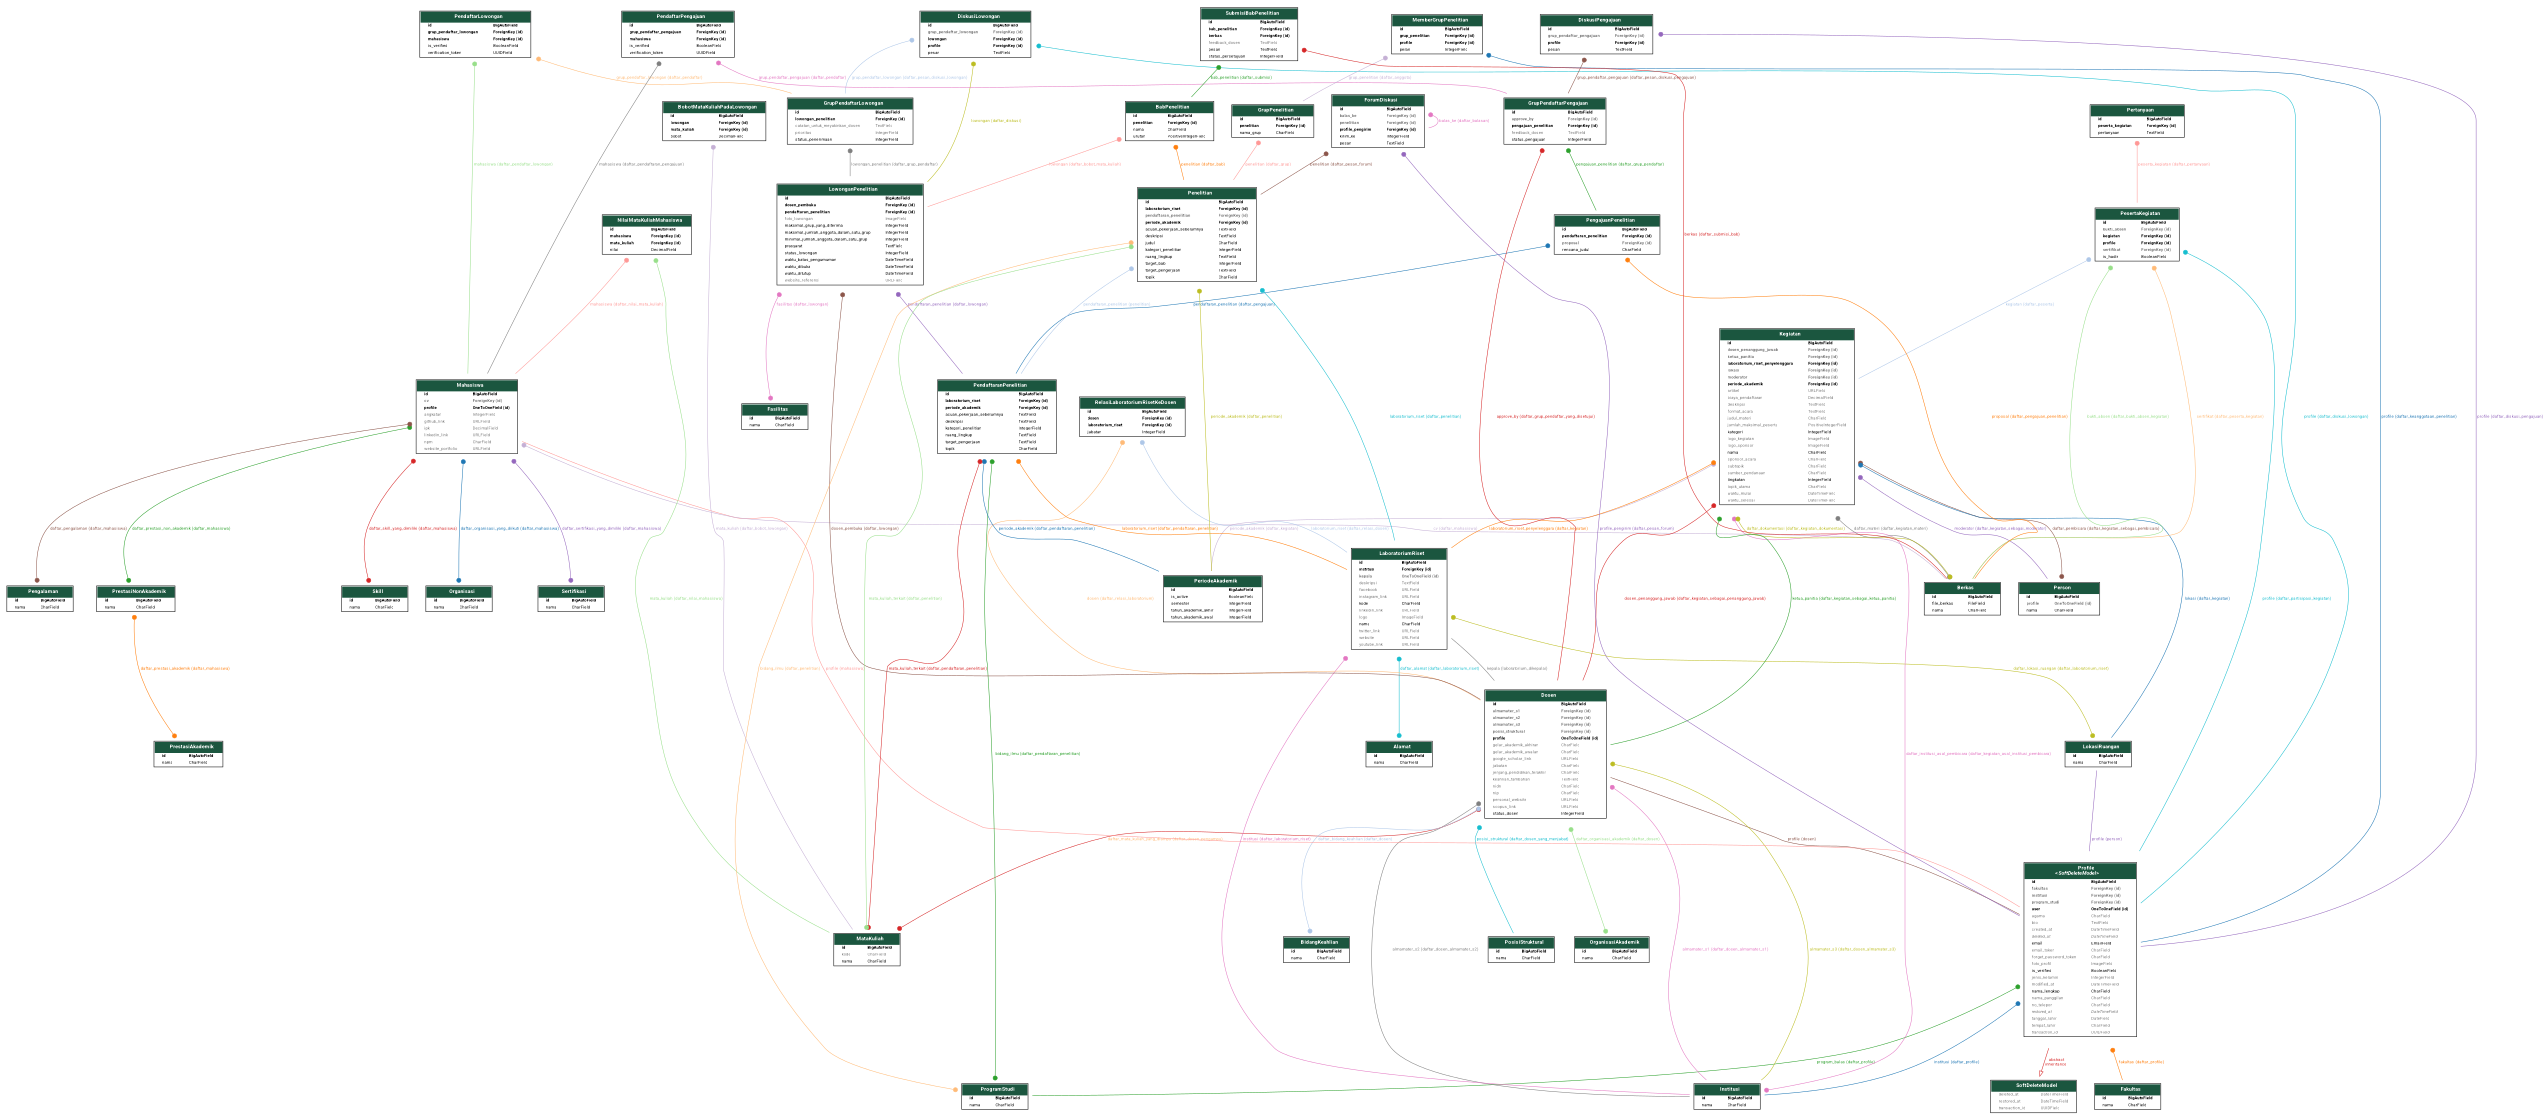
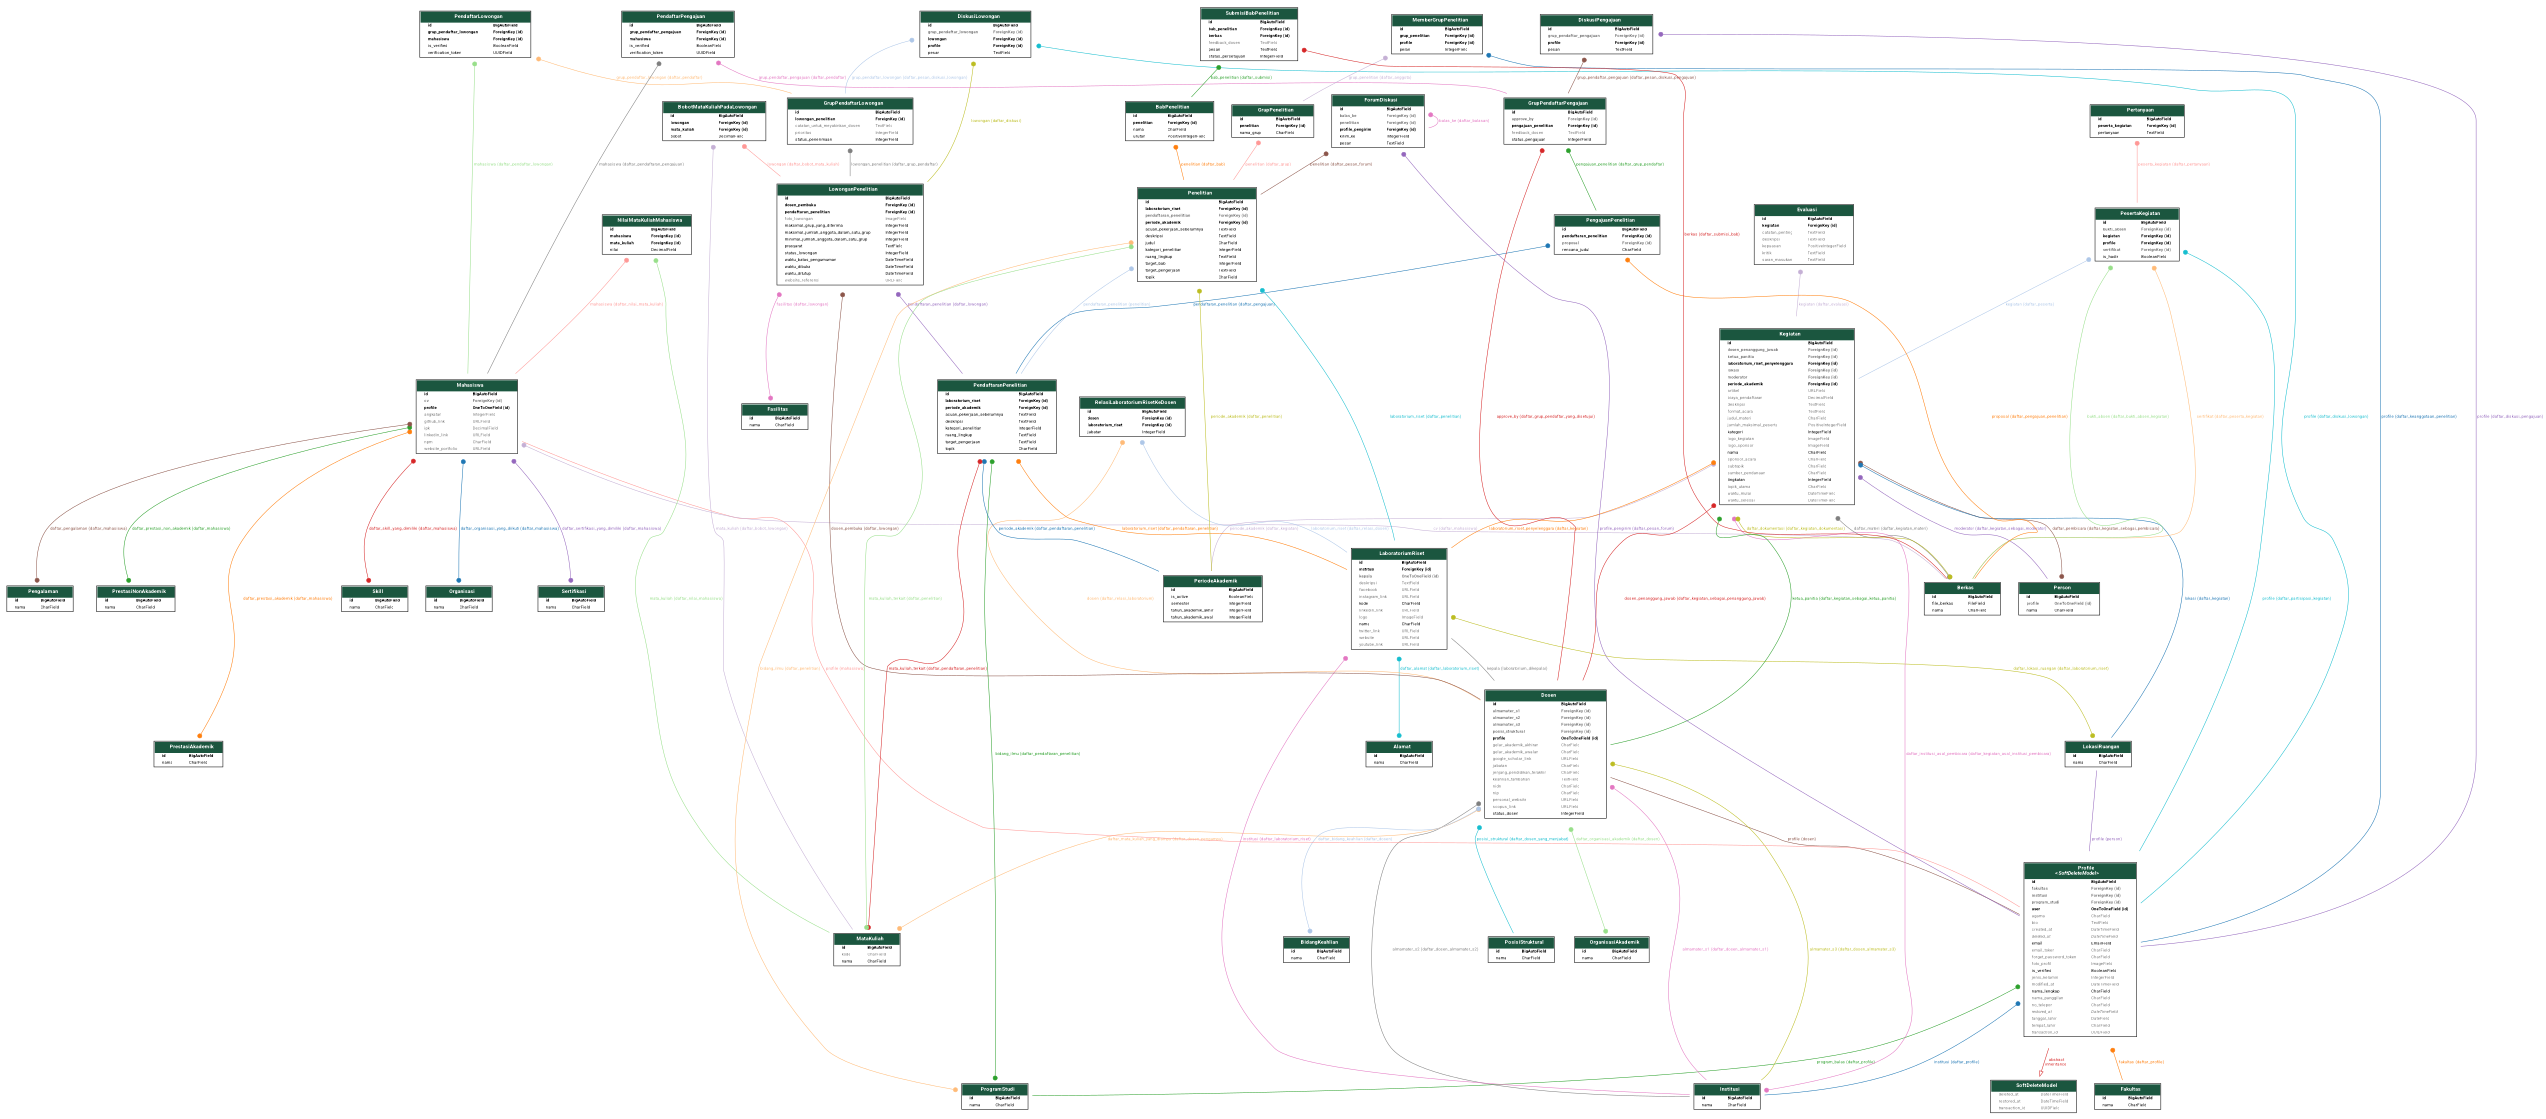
edge "BabPenelitian" -- "LowonganPenelitian": now "BobotMataKuliahPadaLowongan" -- "LowonganPenelitian"
node "Evaluasi": added
edge "PrestasiNonAkademik" -- "PrestasiAkademik": now "Mahasiswa" -- "PrestasiAkademik"
edge "Dosen" -- "MataKuliah": color #d62728 -> #ffbb78
